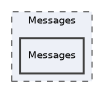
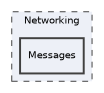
cluster "Messages": label "Messages" -> "Networking"
